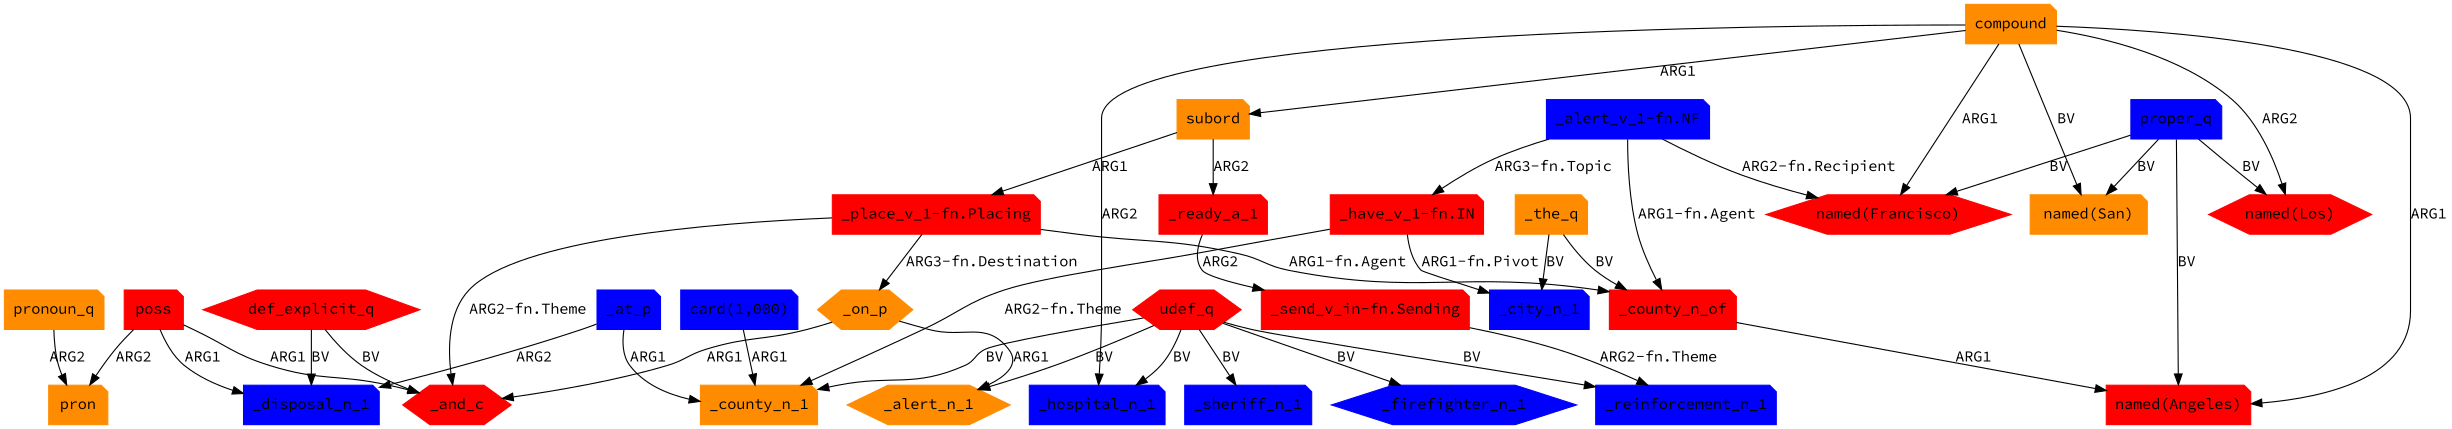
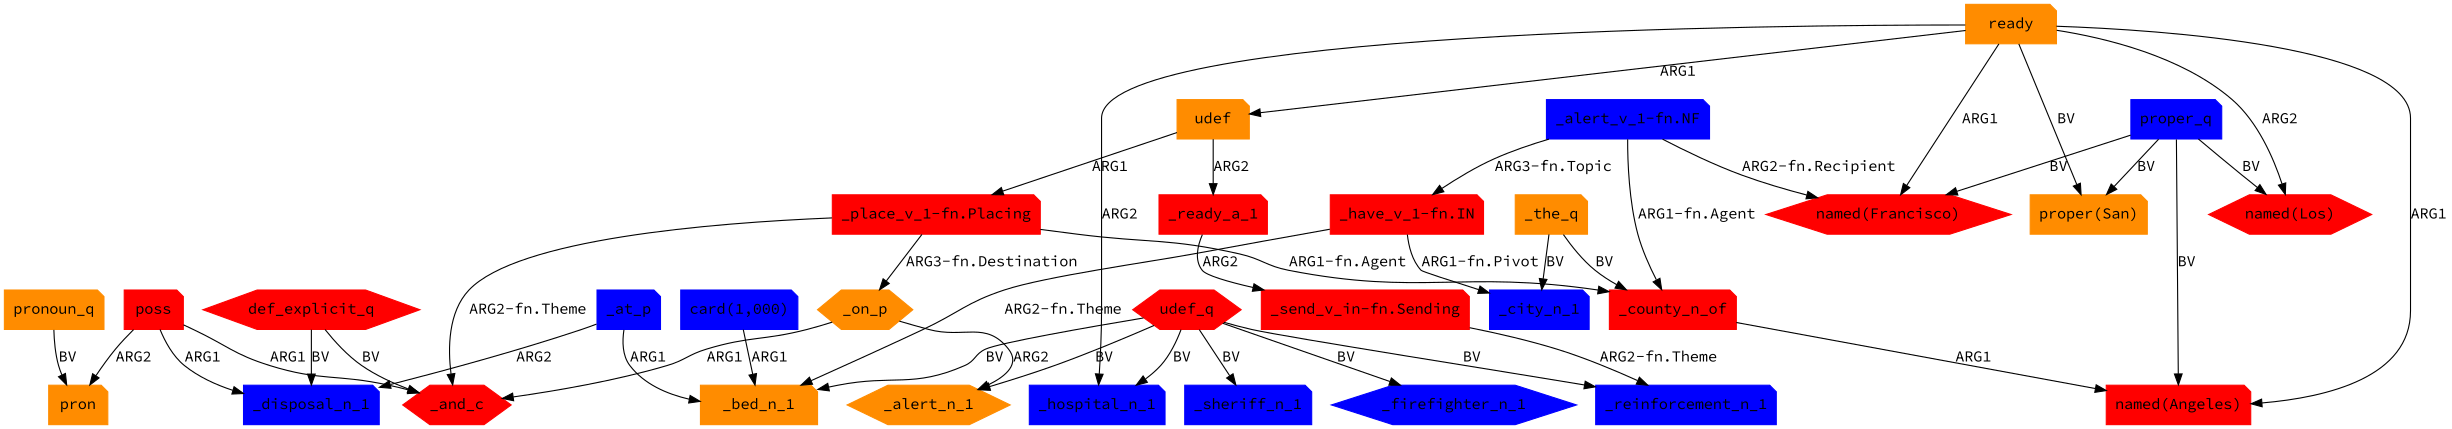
node "compound": label "compound" -> "ready"
node "subord": label "subord" -> "udef"
node "named(San)": label "named(San)" -> "proper(San)"
edge "pronoun_q" -> "pron": label "ARG2" -> "BV"
edge "_on_p" -> "_alert_n_1": label "ARG1" -> "ARG2"
node "_county_n_1": label "_county_n_1" -> "_bed_n_1"
